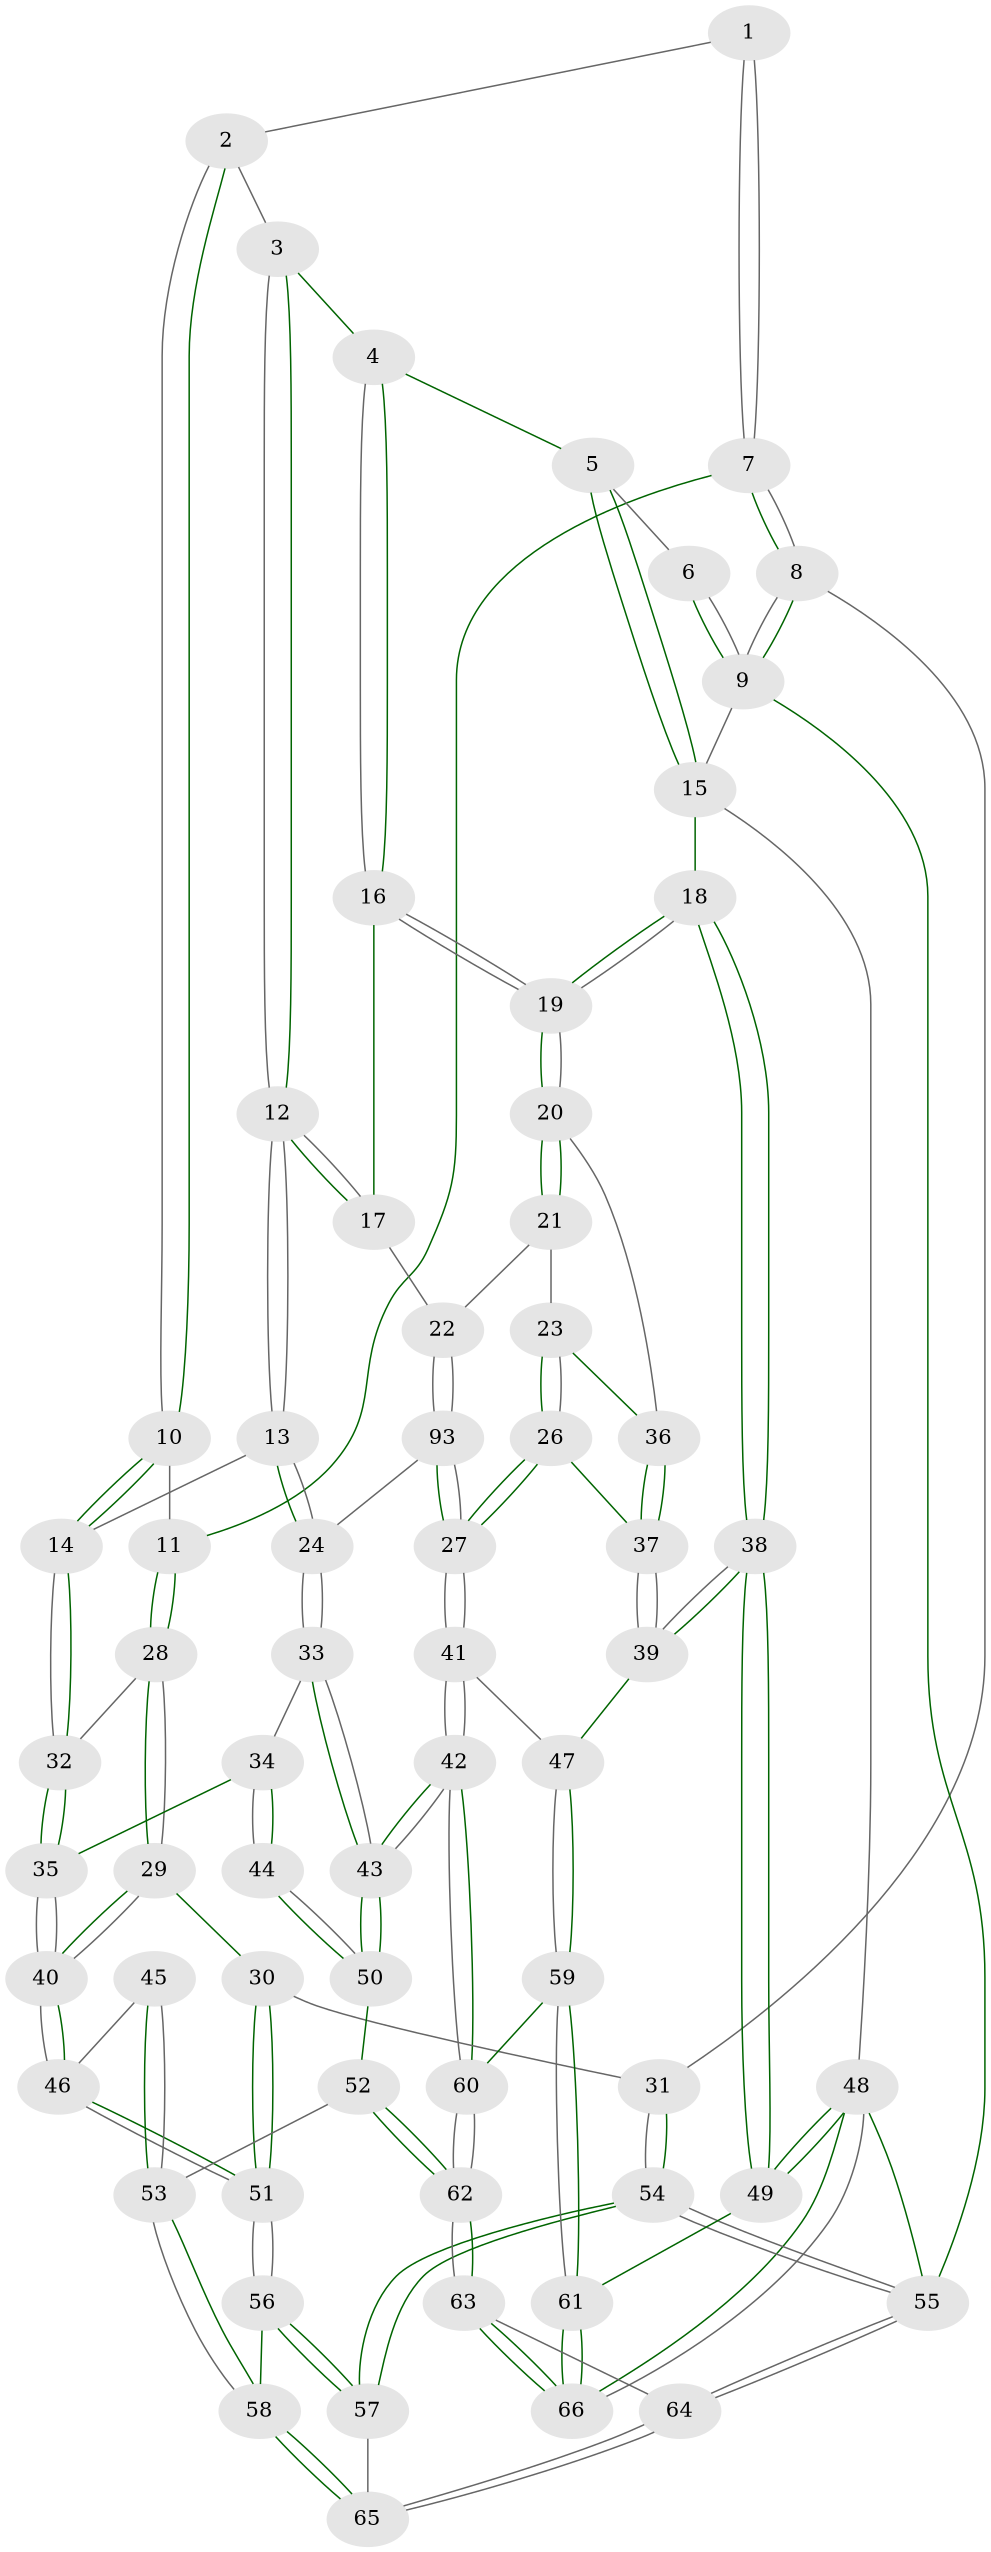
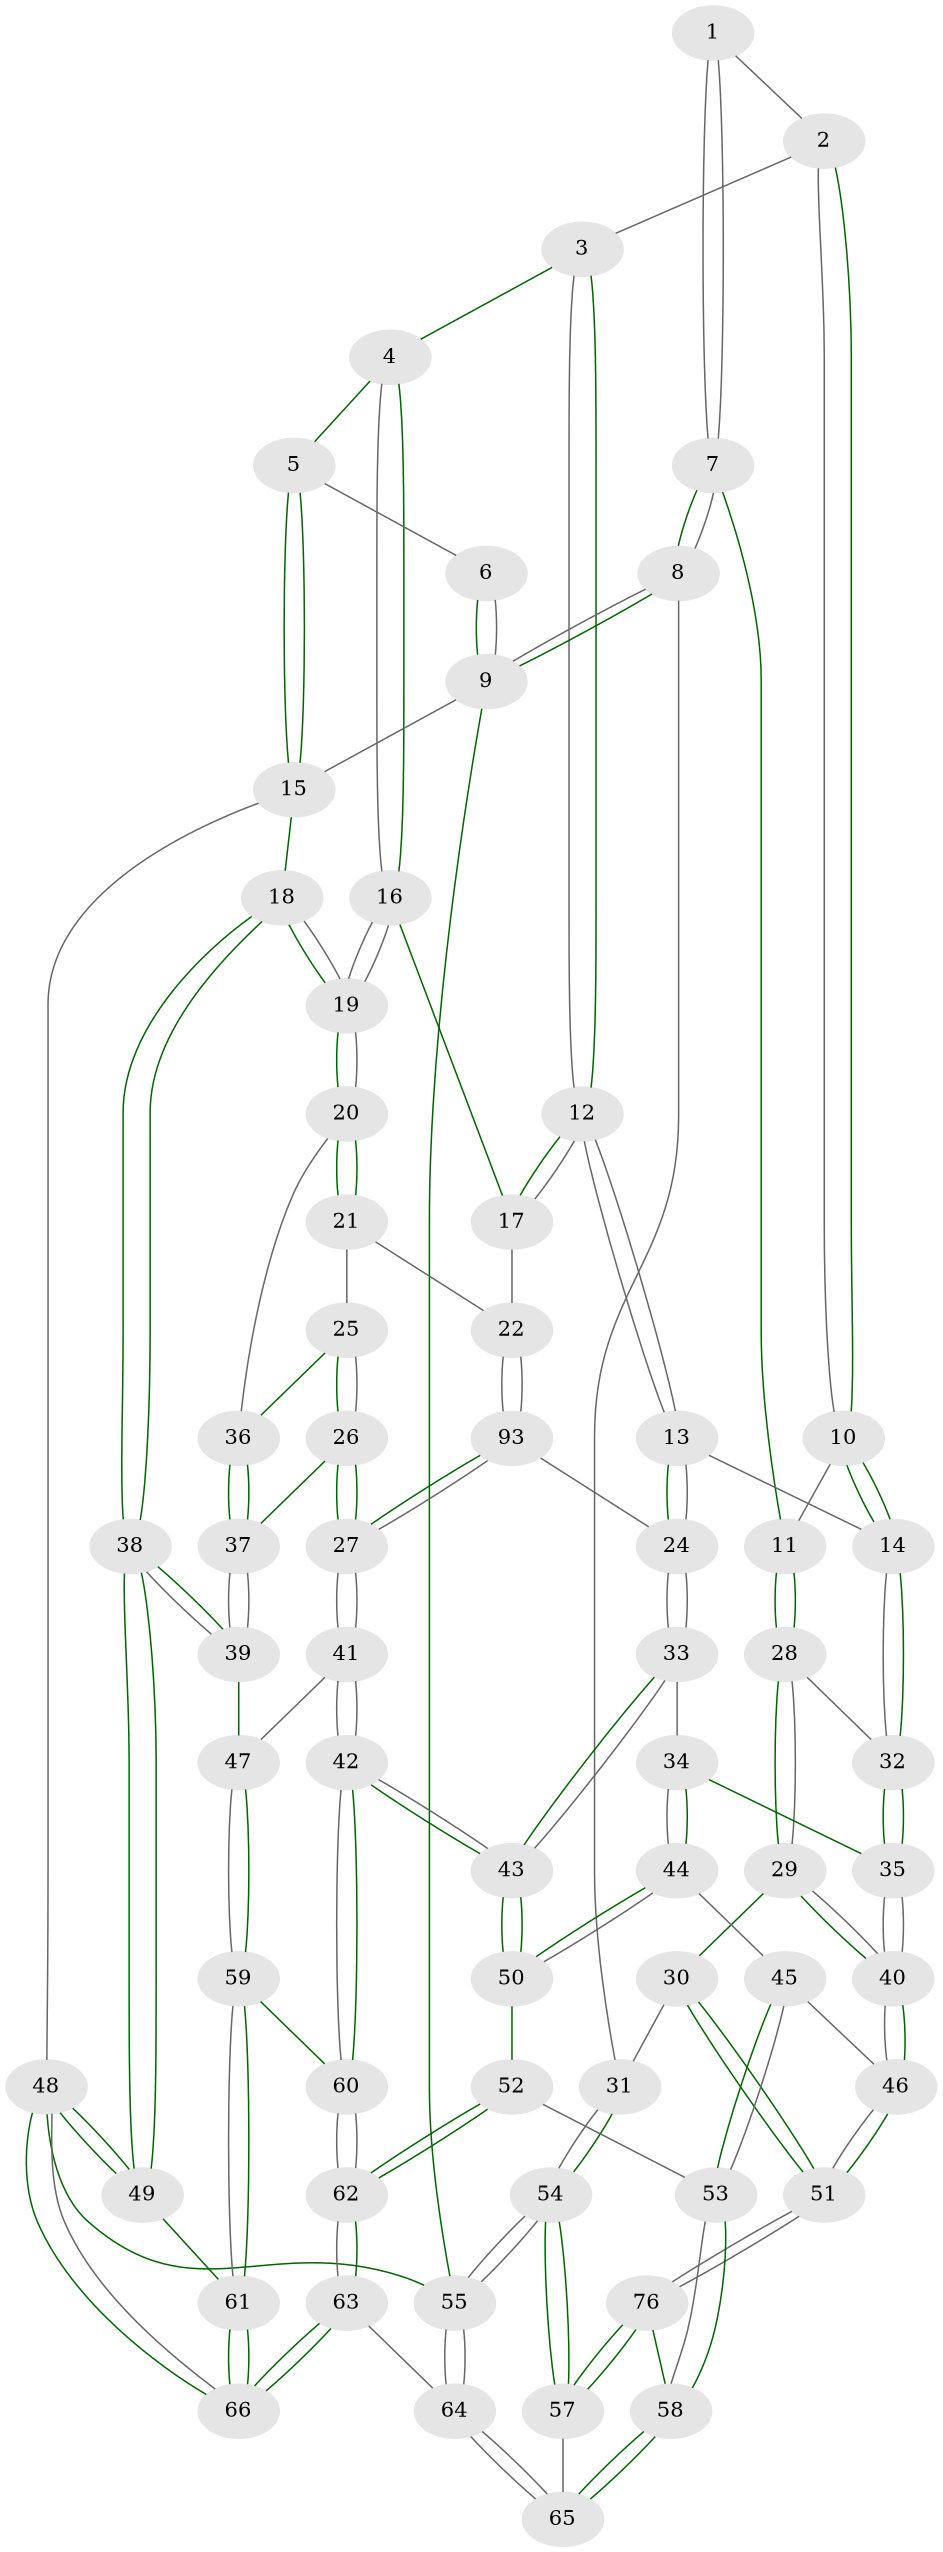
node "23": label "23" -> "25"
edge "44" -- "45": added
node "56": label "56" -> "76"
